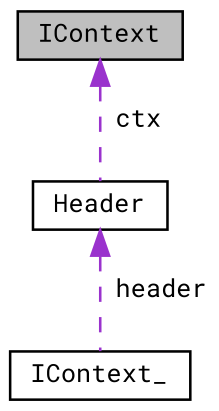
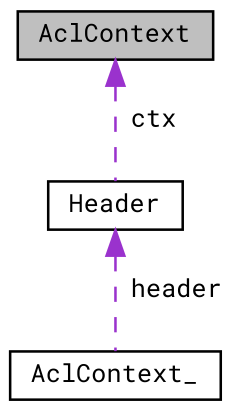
node "IContext": label "IContext" -> "AclContext"
node "IContext_": label "IContext_" -> "AclContext_"
